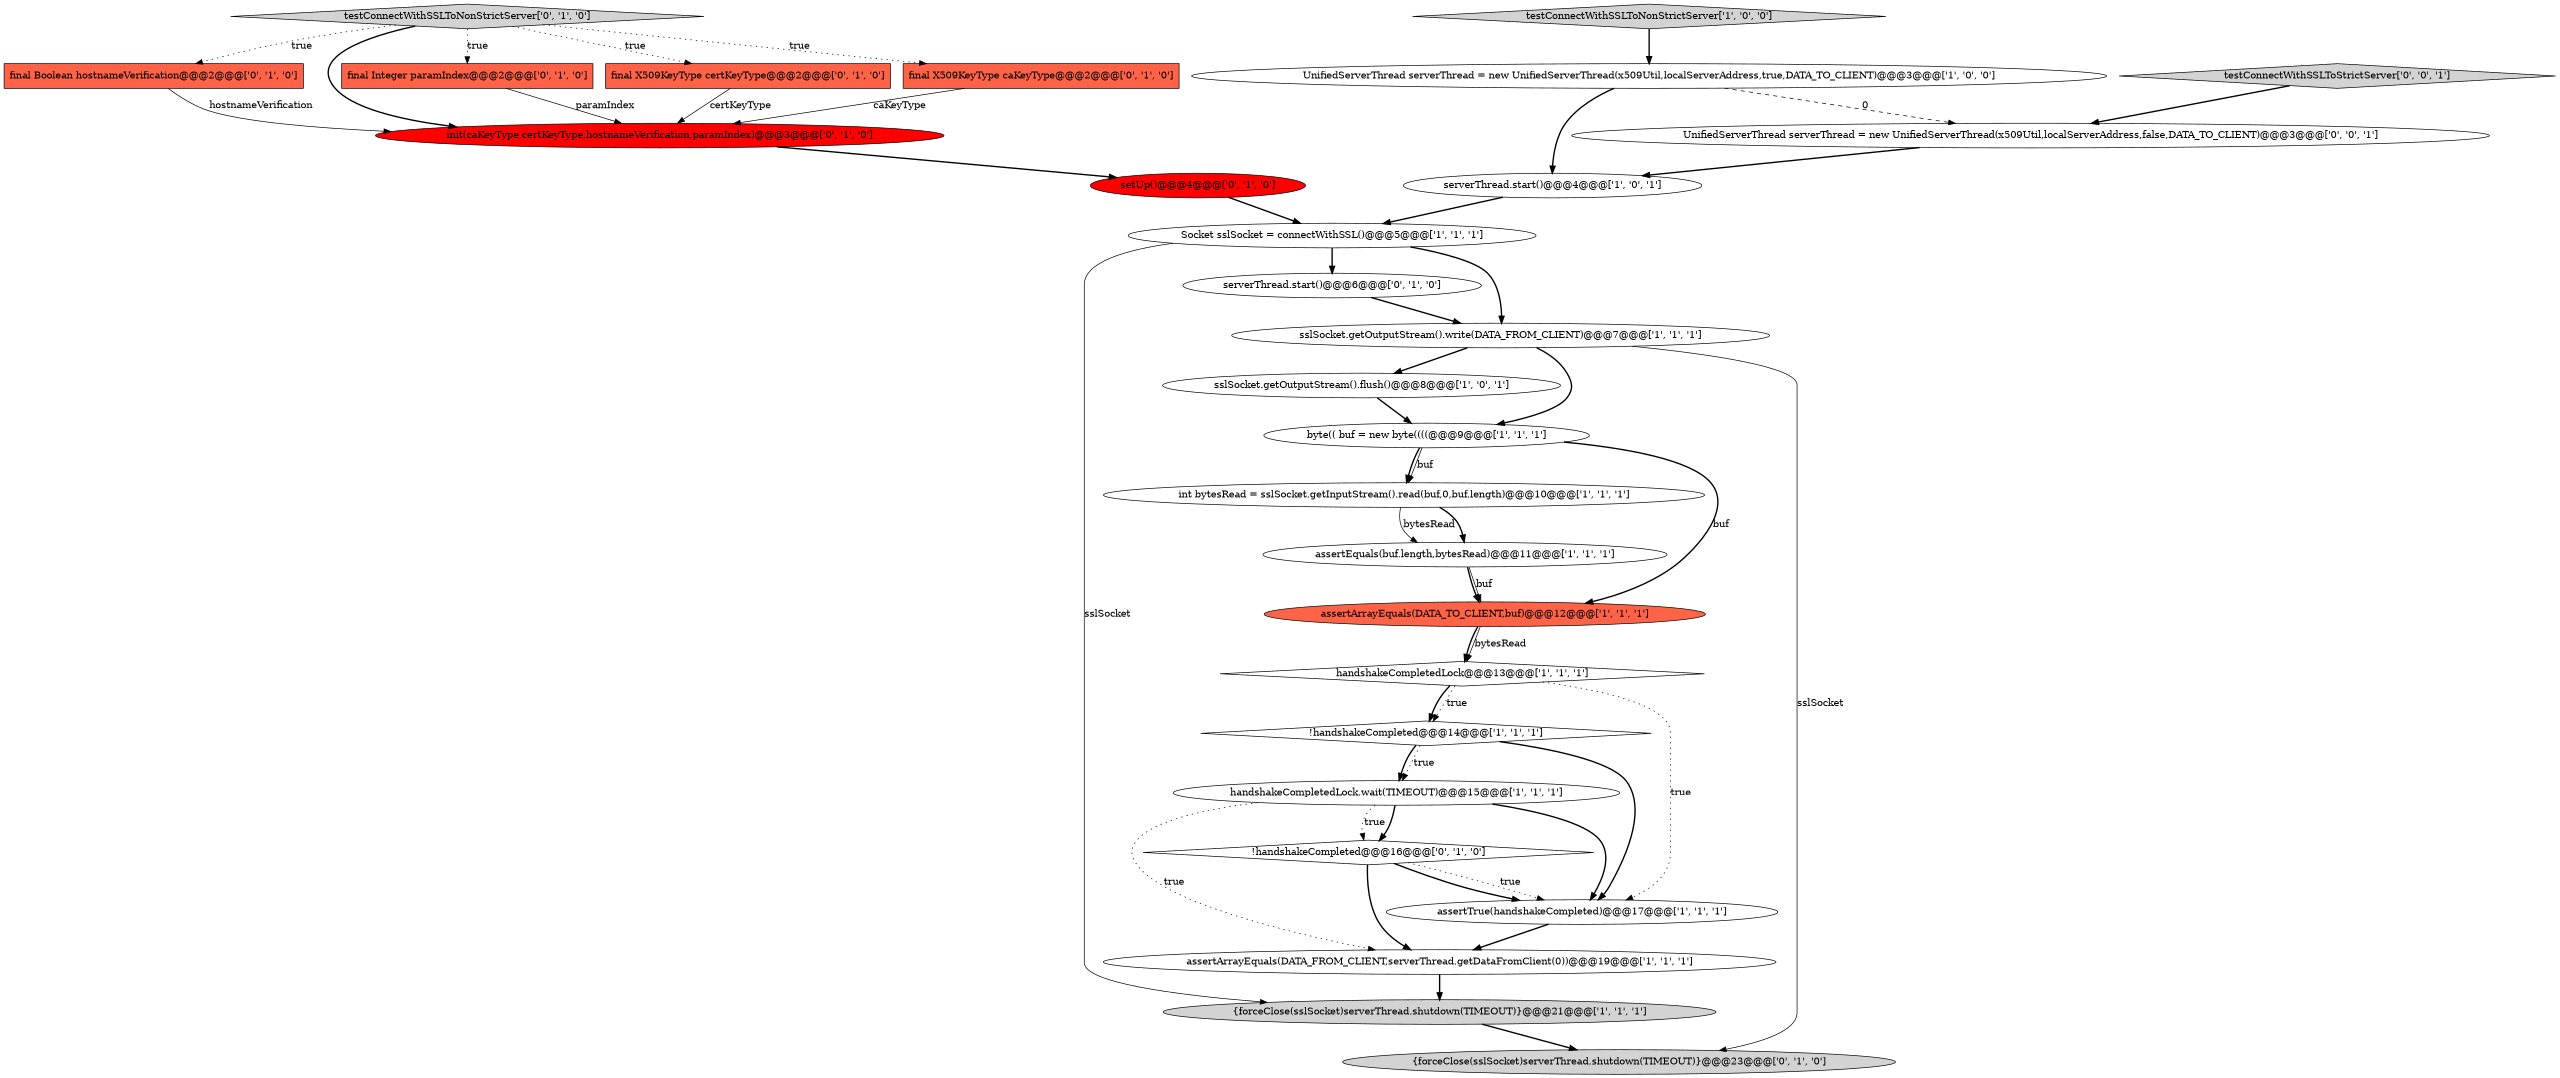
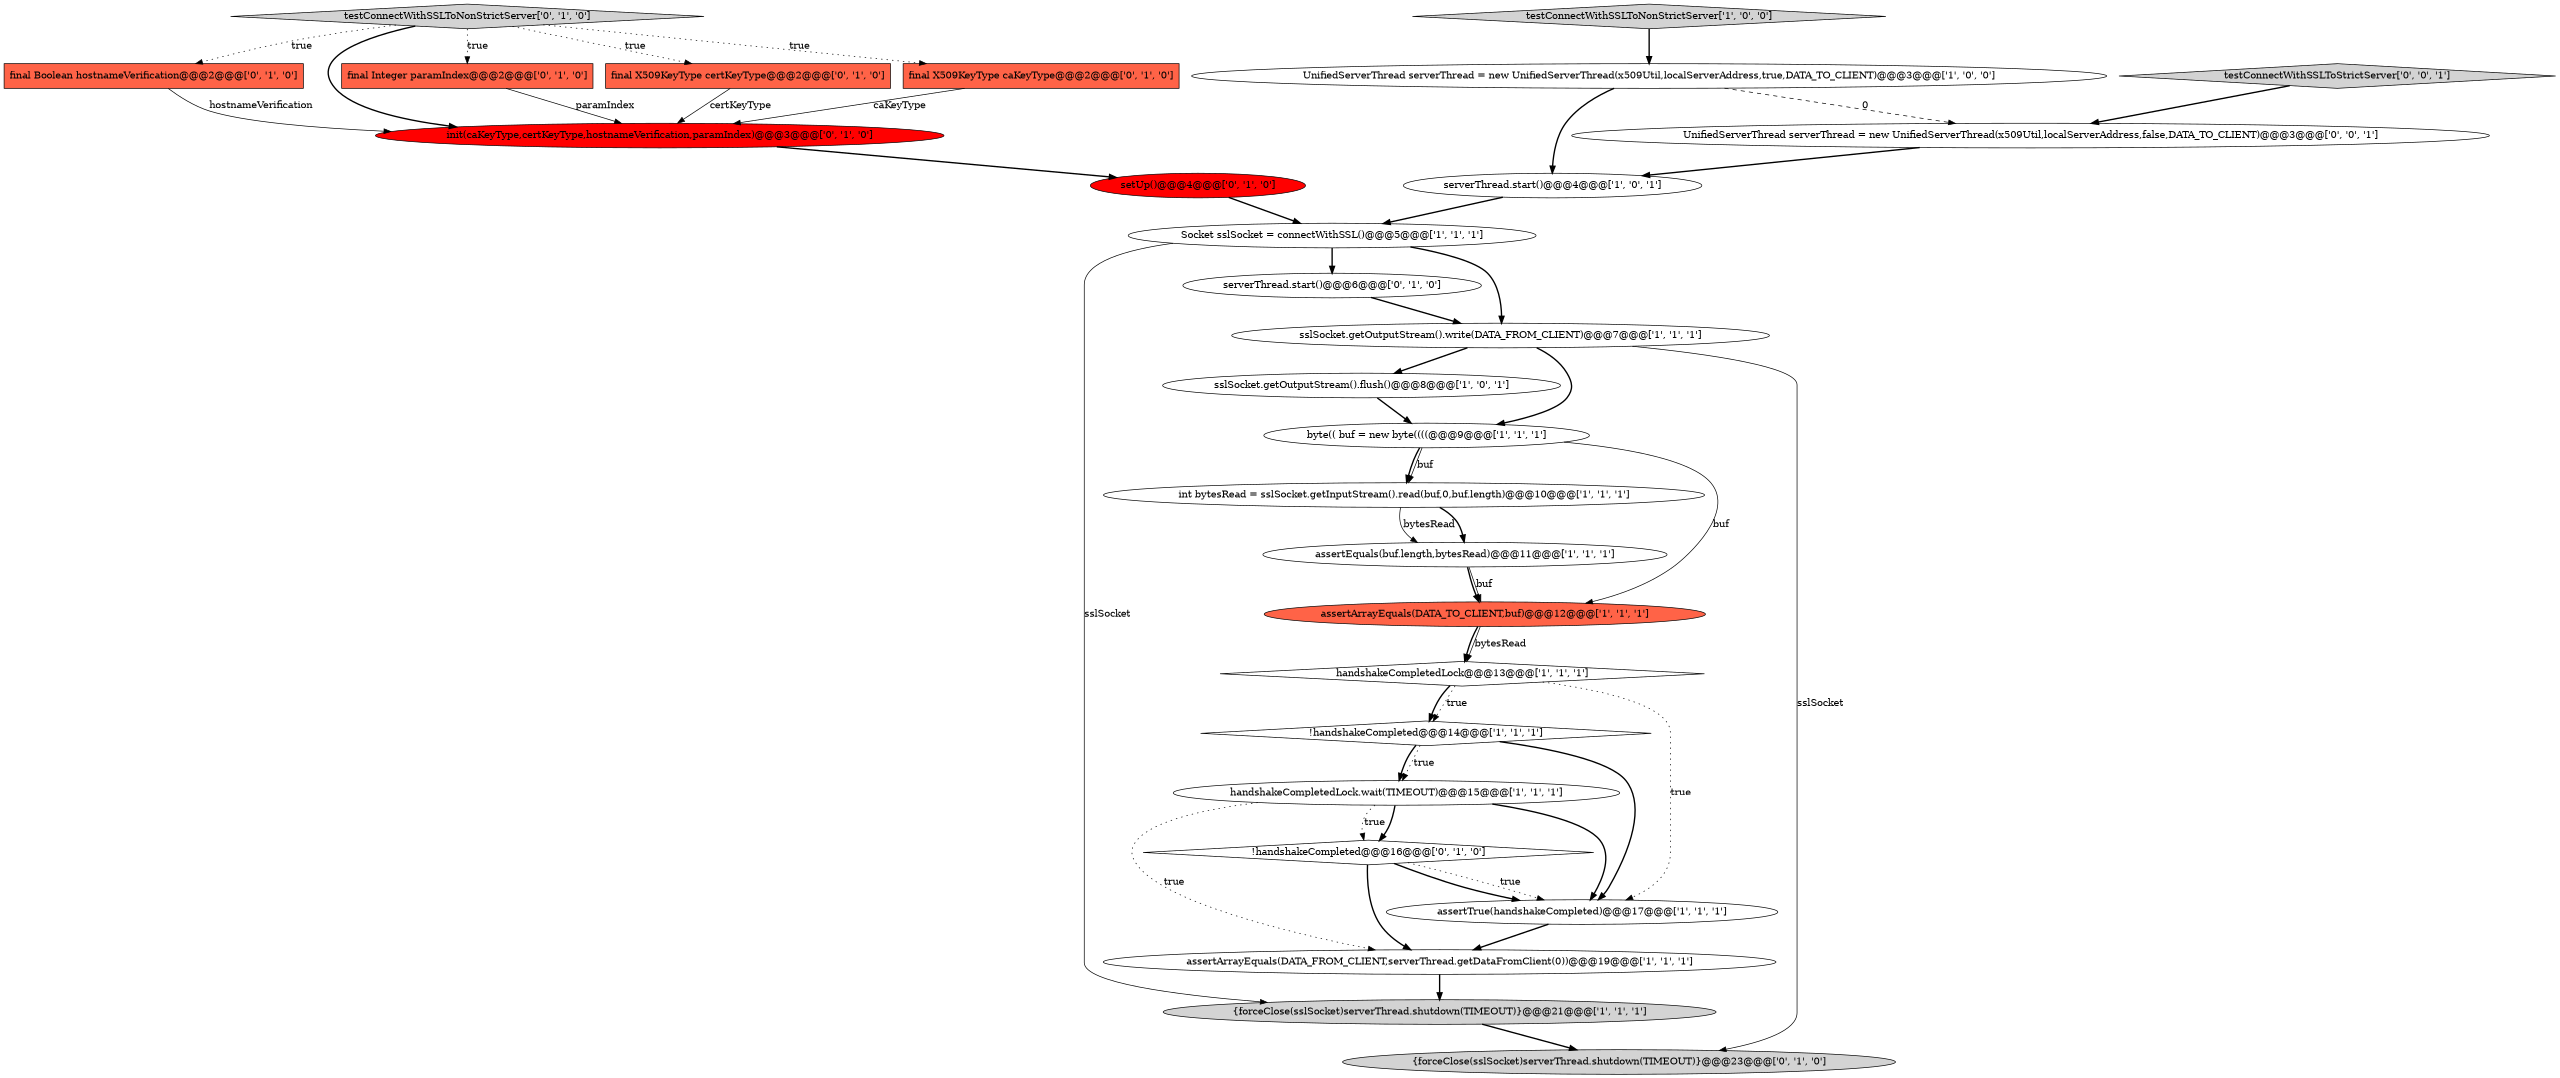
edge "byte(( buf = new byte((((@@@9@@@['1', '1', '1']" -> "assertArrayEquals(DATA_TO_CLIENT,buf)@@@12@@@['1', '1', '1']": style bold -> solid
